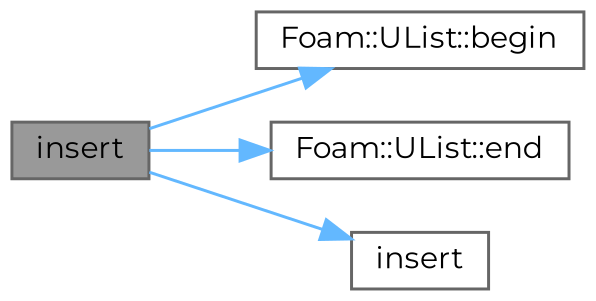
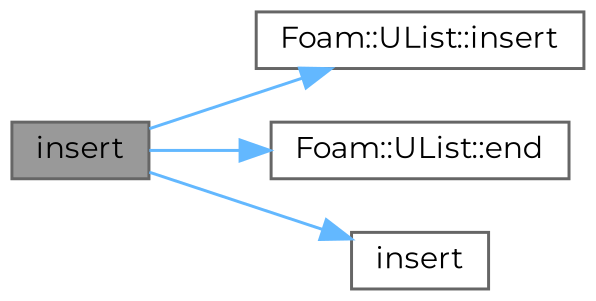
node "Foam::UList::begin": label "Foam::UList::begin" -> "Foam::UList::insert"
